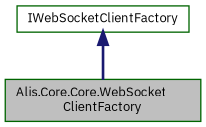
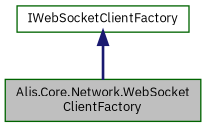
node "Alis.Core.Core.WebSocket ClientFactory": label "Alis.Core.Core.WebSocket ClientFactory" -> "Alis.Core.Network.WebSocket ClientFactory"
